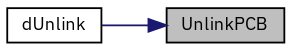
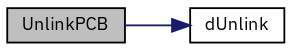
edge "dUnlink" -> "UnlinkPCB": reversed
